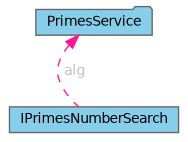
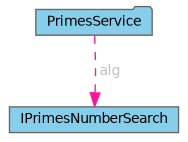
edge "IPrimesNumberSearch" -> "PrimesService": reversed
